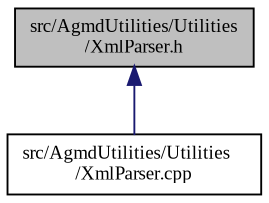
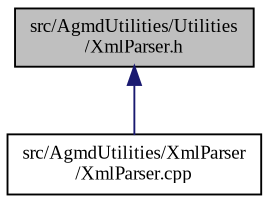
node "src/AgmdUtilities/Utilities /XmlParser.cpp": label "src/AgmdUtilities/Utilities /XmlParser.cpp" -> "src/AgmdUtilities/XmlParser /XmlParser.cpp"
